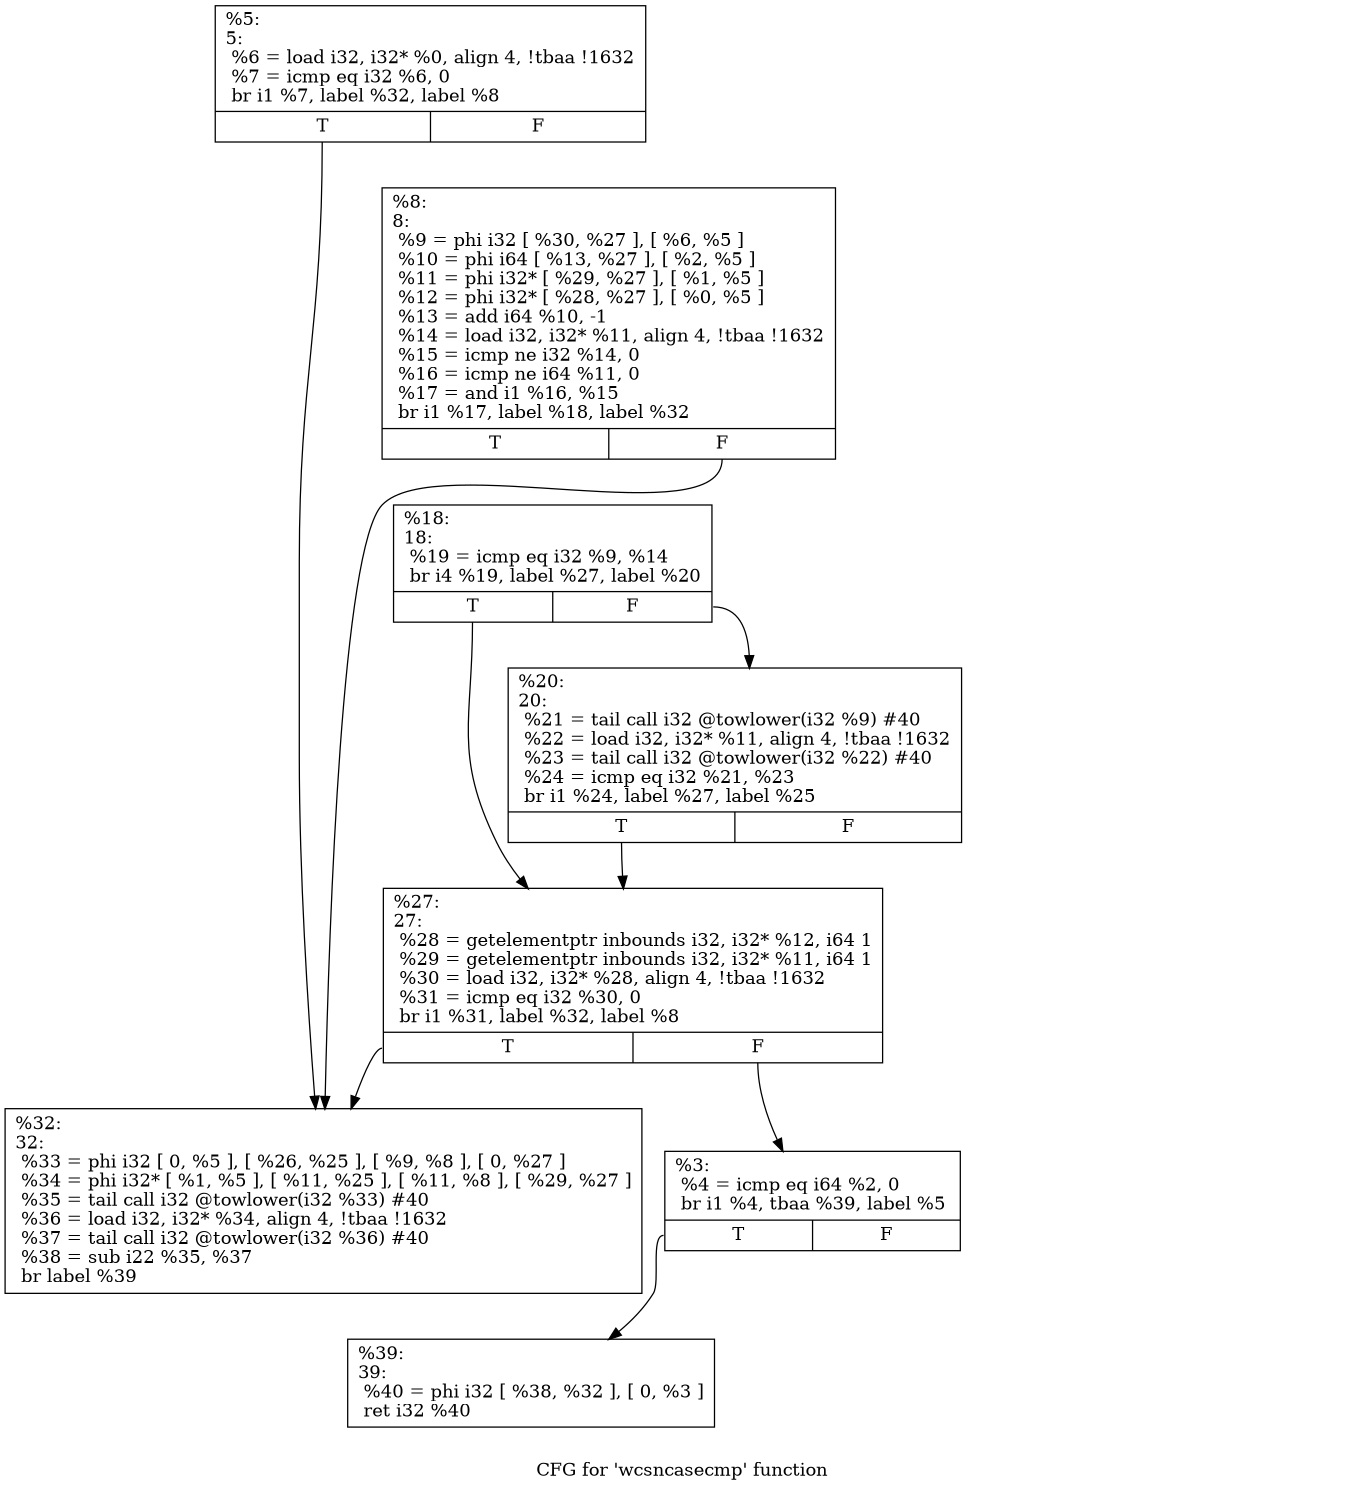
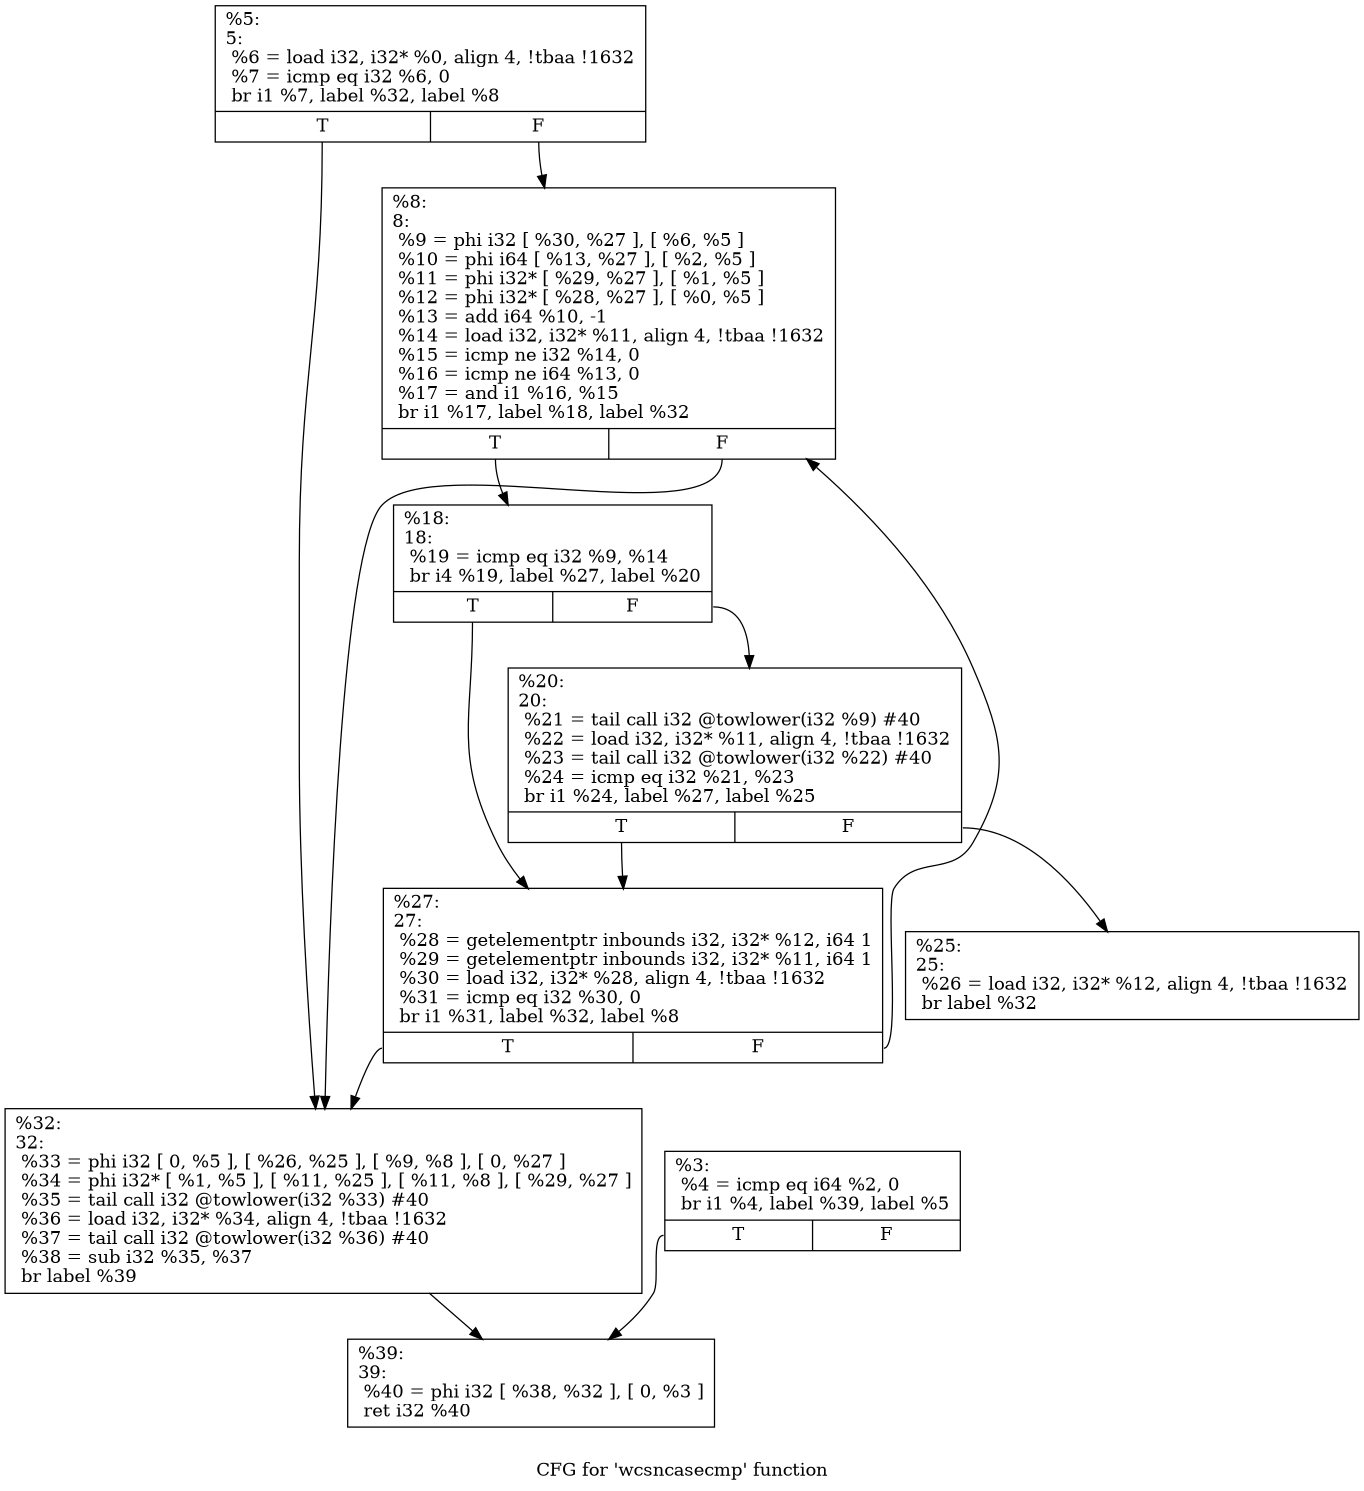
edge "%5:" -> "%8:": added
node "%8:": text "%16 = icmp ne i64 %11, 0" -> "%16 = icmp ne i64 %13, 0"
edge "%8:" -> "%18:": added
node "%25:": added
edge "%27:" -> "%3:": now "%27:" -> "%8:"
node "%3:": text "br i1 %4, tbaa %39, label %5" -> "br i1 %4, label %39, label %5"
node "%32:": text "%38 = sub i22 %35, %37" -> "%38 = sub i32 %35, %37"
edge "%32:" -> "%39:": added
